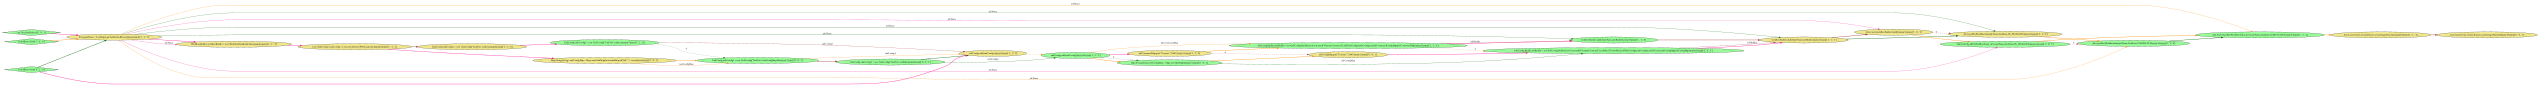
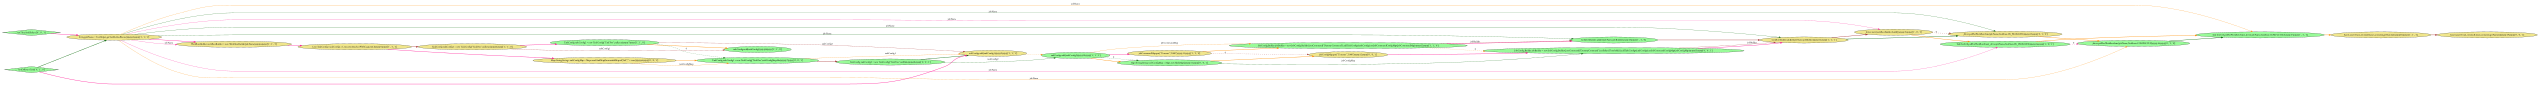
node "testDifferentTasks['1', '0', '0']": removed
node "taskConfigs.add(taskConfig1)@@@8@@@['1', '1', '0']": added
